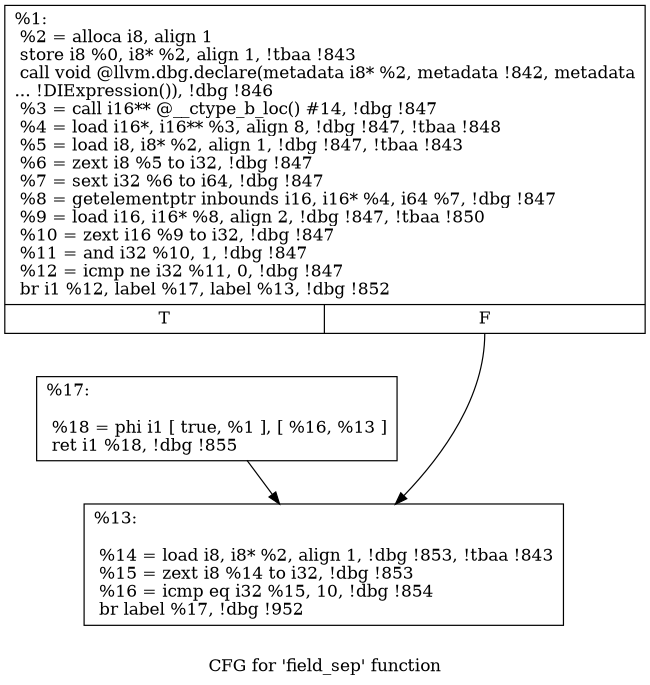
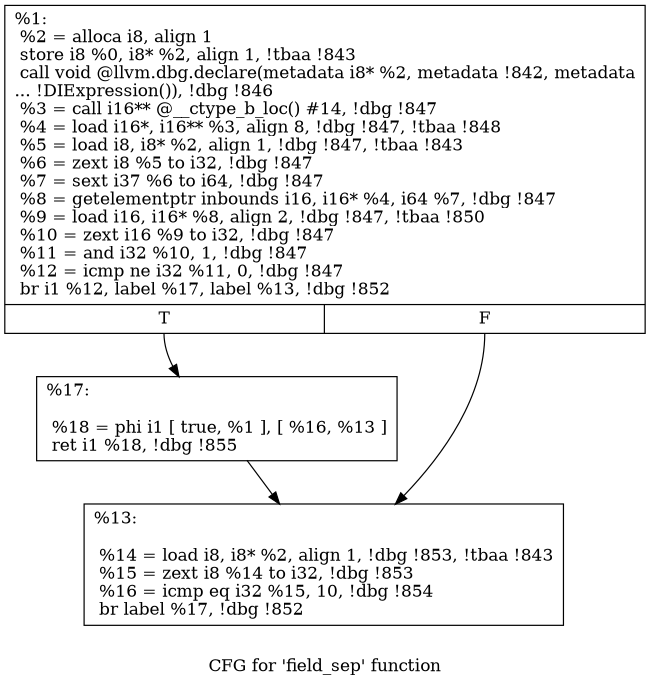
node "%1:": text "%7 = sext i32 %6 to i64, !dbg !847" -> "%7 = sext i37 %6 to i64, !dbg !847"
edge "%1:" -> "%17:": added
node "%13:": text "br label %17, !dbg !952" -> "br label %17, !dbg !852"
